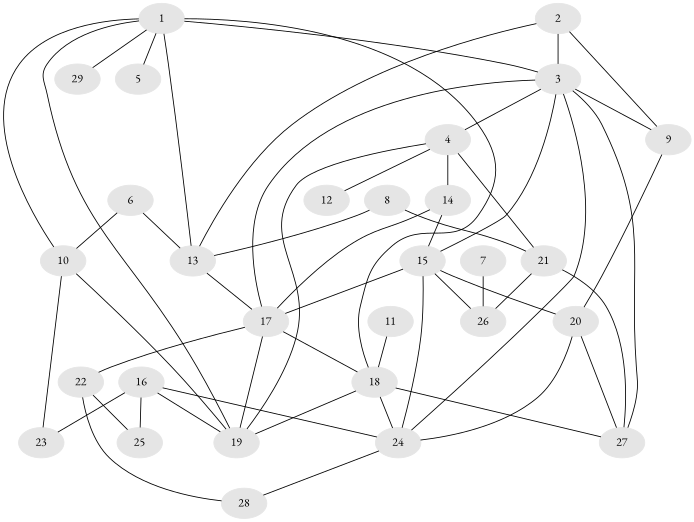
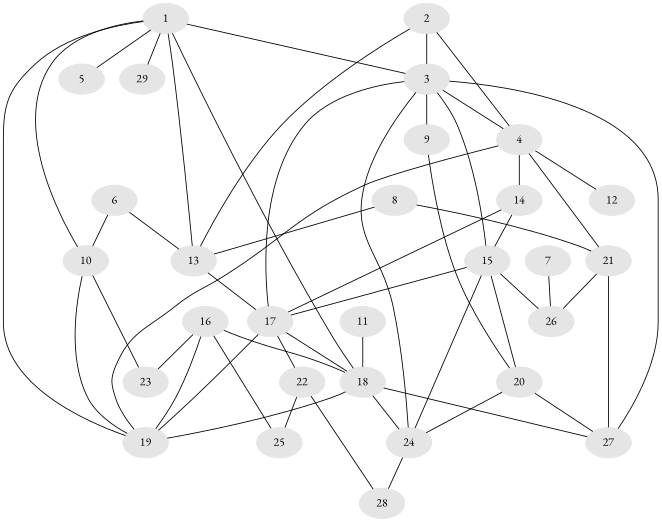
edge "2" -- "9": now "2" -- "4"
edge "16" -- "24": now "16" -- "18"
